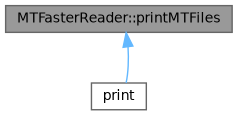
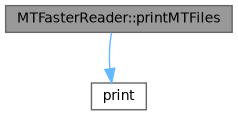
edge "print" -> "MTFasterReader::printMTFiles": reversed
